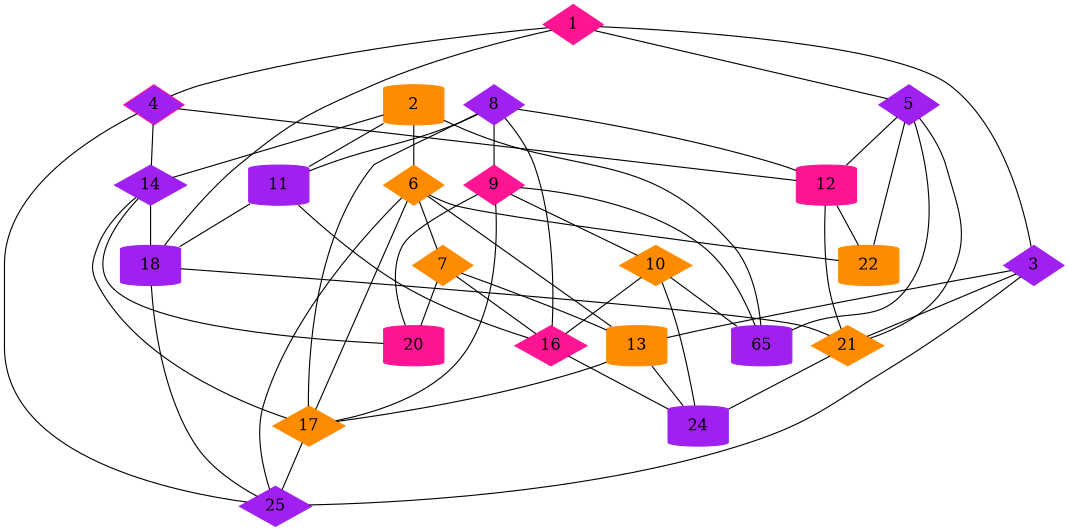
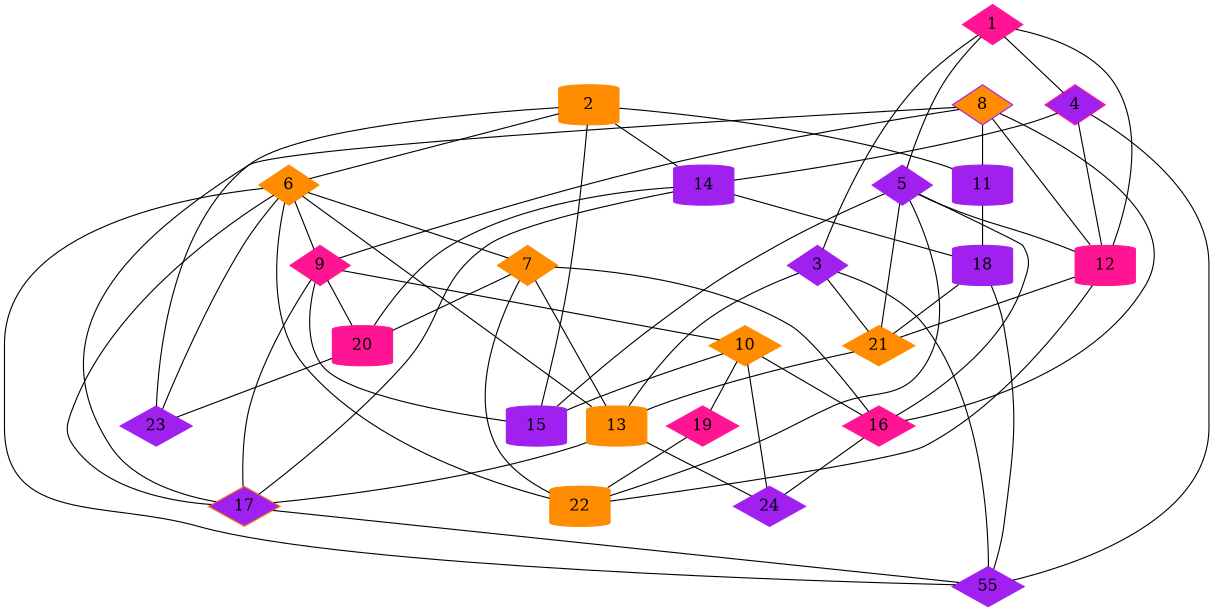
edge "1" -- "18": now "1" -- "12"
node "8": fillcolor purple -> darkorange
node "14": shape diamond -> cylinder
edge "6" -- "9": added
edge "11" -- "16": now "5" -- "16"
node "65": label "65" -> "15"
edge "21" -- "24": now "21" -- "13"
edge "7" -- "22": added
node "23": added
node "17": fillcolor darkorange -> purple
node "24": shape cylinder -> diamond
node "19": added
node "25": label "25" -> "55"
